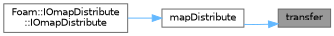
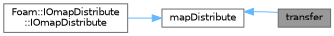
edge "mapDistribute" -> "transfer": reversed
